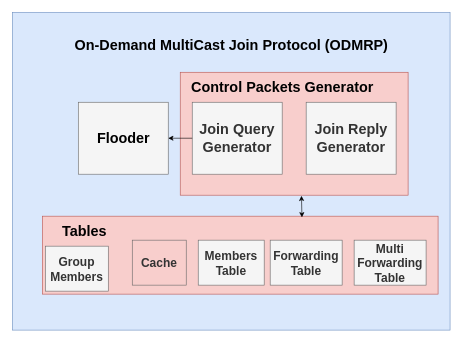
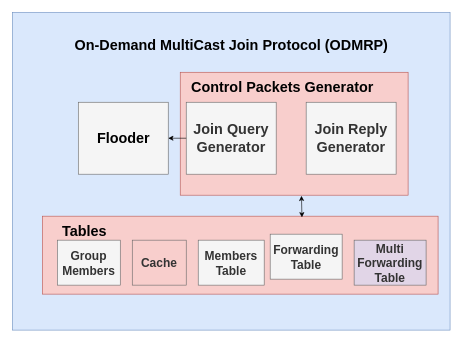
node "Join Query Generator": moved (237, 138) -> (231, 138)
node "Forwarding Table": moved (306, 263) -> (306, 257)
node "Multi Forwarding Table": fillcolor #f5f5f5 -> #e1d5e7
node "Group Members": moved (77, 269) -> (89, 263)
